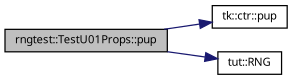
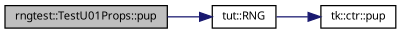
edge "rngtest::TestU01Props::pup" -> "tk::ctr::pup": now "tut::RNG" -> "tk::ctr::pup"
